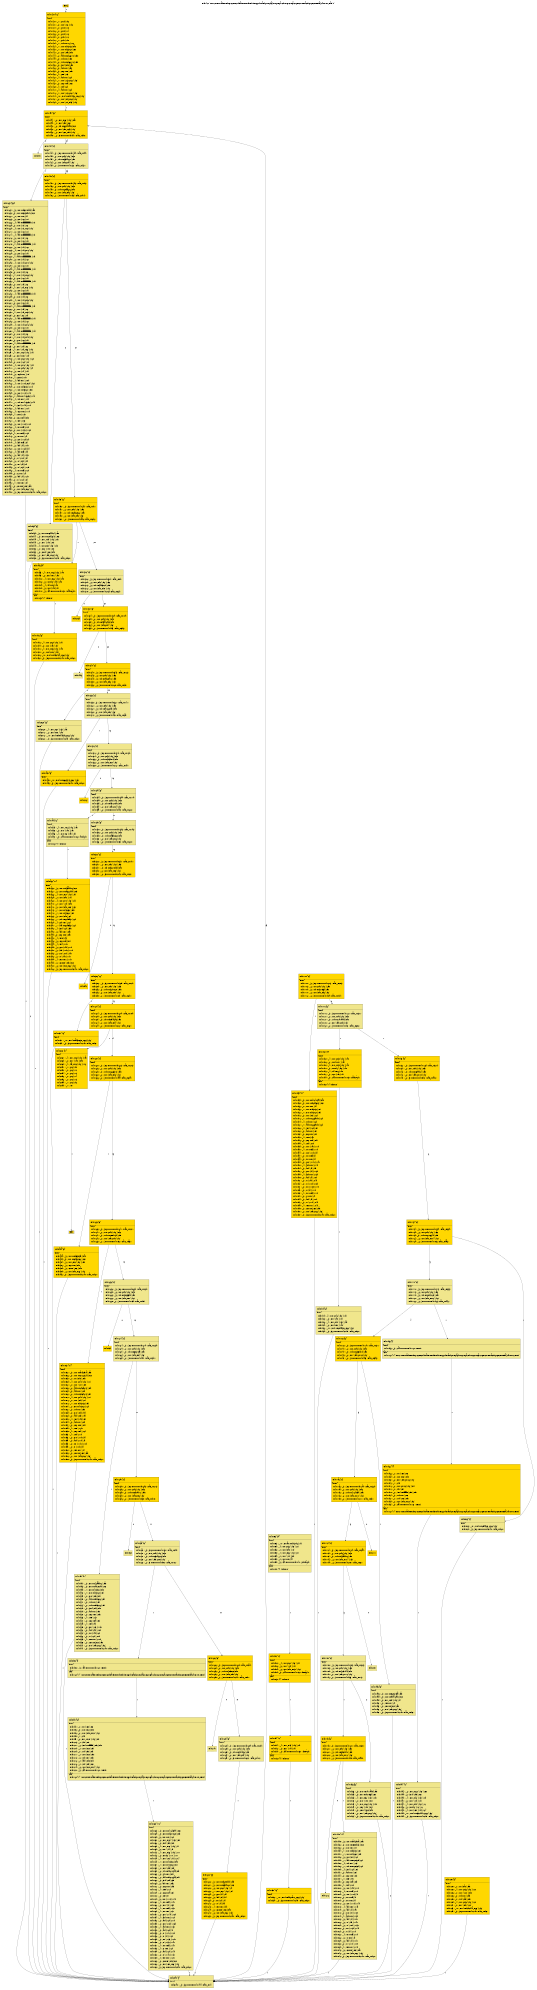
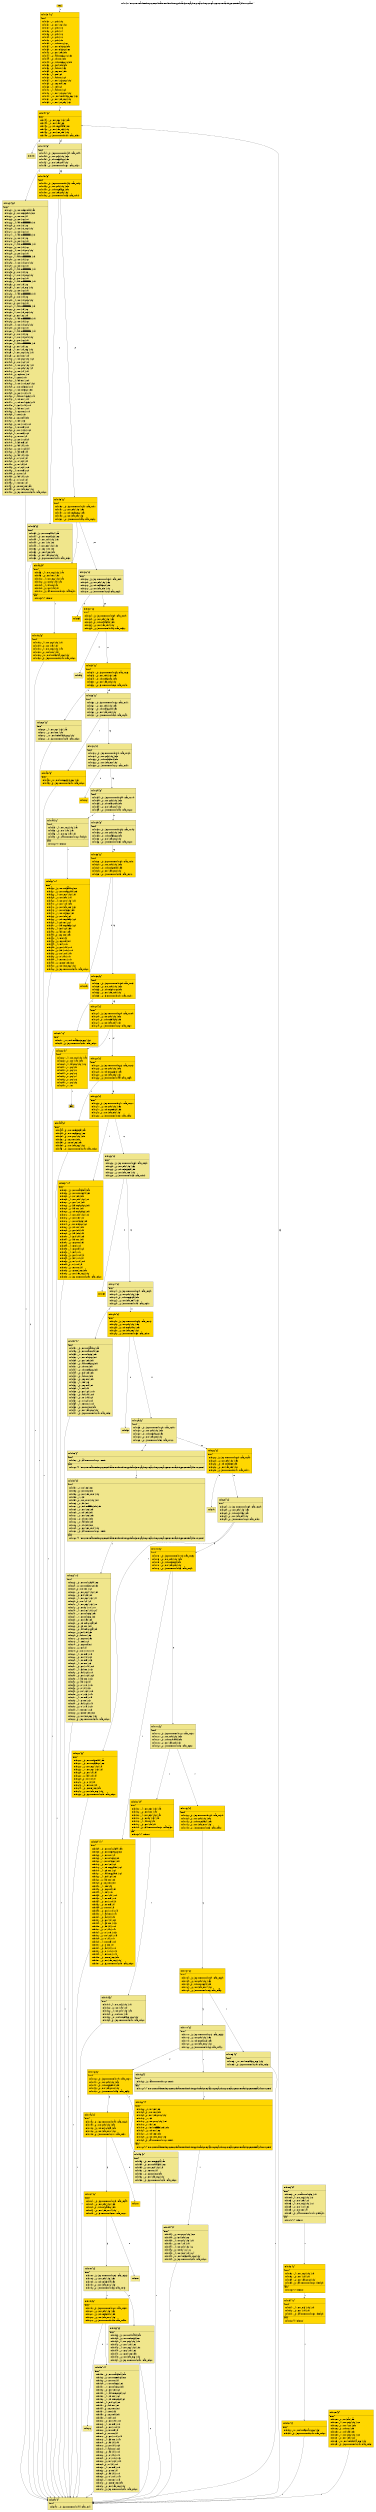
edge "0x4016e4 [28]" -> "0x401700 [28]": added, label "9"
